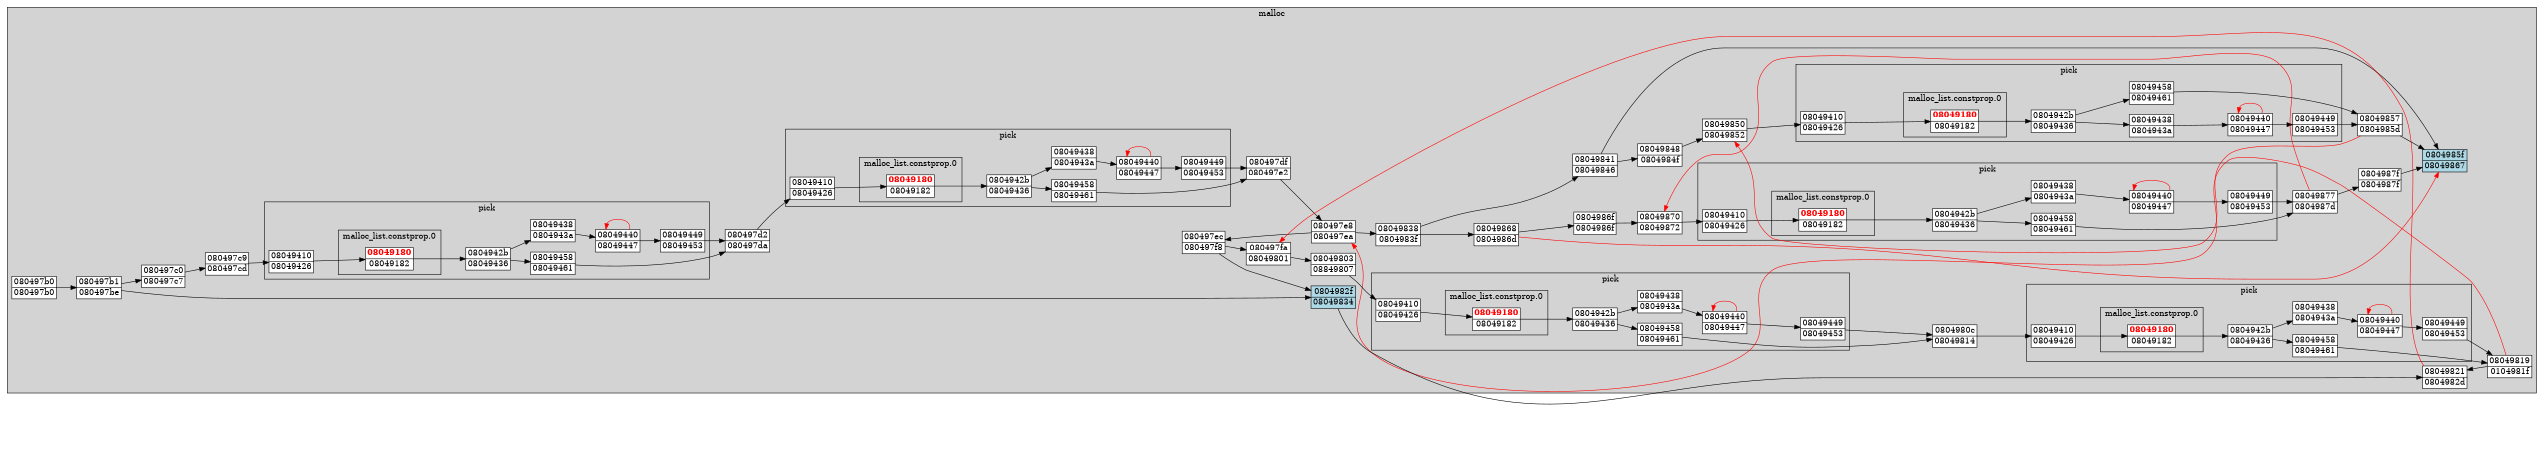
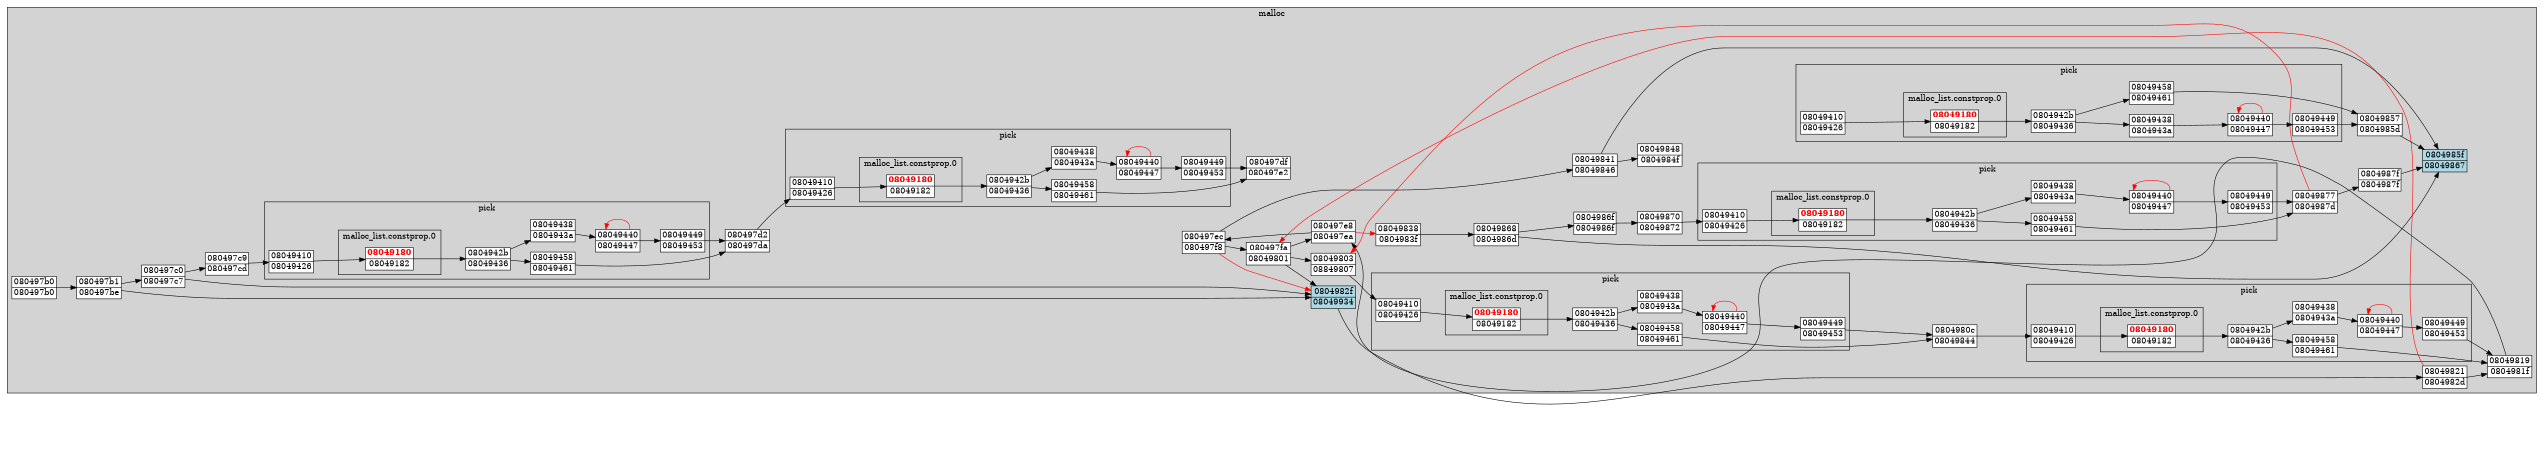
edge "08049877" -> "08049870": now "08049877" -> "08049803"
node "08049850": removed
edge "080497df" -> "080497e8": now "080497fa" -> "080497e8"
edge "08049838" -> "08049841": now "080497ec" -> "08049841"
edge "080497e8" -> "08049838": color black -> red
edge "08049819" -> "080497e8": color red -> black
edge "08049868" -> "0804985f": color red -> black
edge "080497fa" -> "0804982f": added
edge "080497ec" -> "0804982f": color black -> red
edge "080497c0" -> "0804982f": added
node "0804982f": text "08049834" -> "08049934"
node "0804980c": text "08049814" -> "08049844"
edge "08049819" -> "08049821": reversed
node "08049819": text "0104981f" -> "0804981f"
